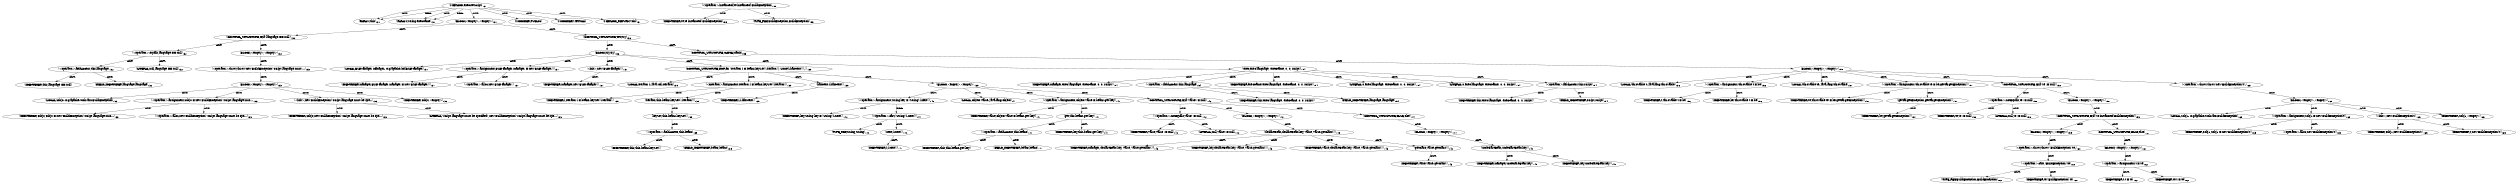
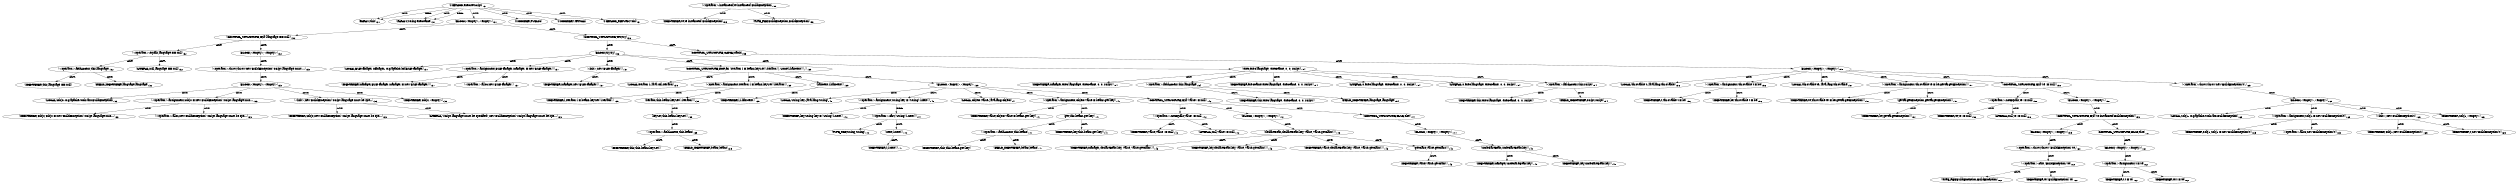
node "(LOCAL,String key: java.lang.String)": added
